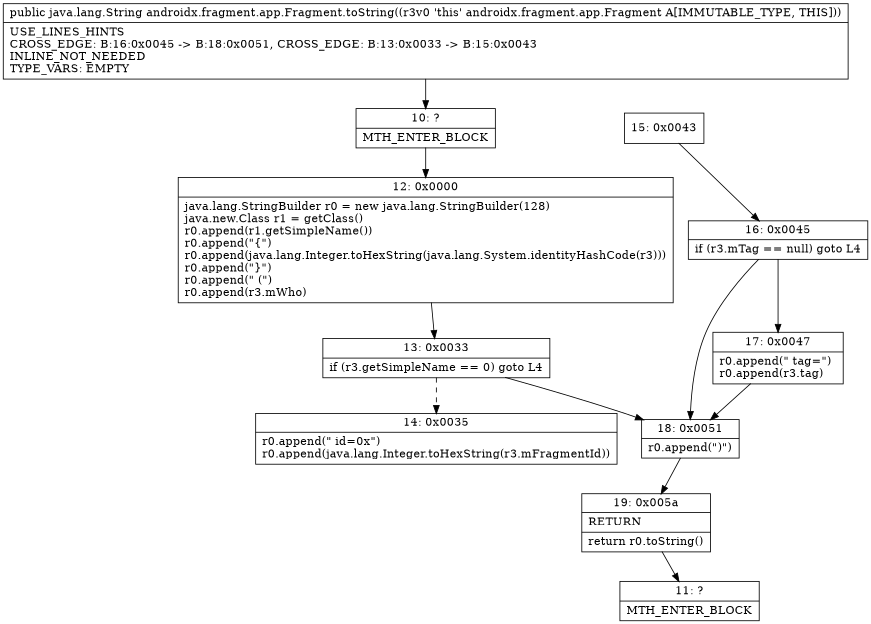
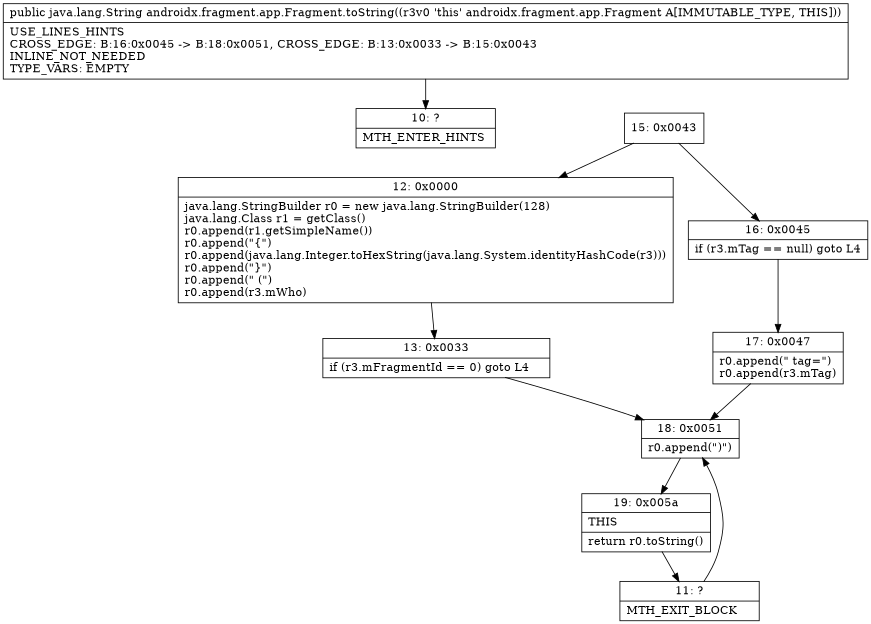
node "10: ?": text "MTH_ENTER_BLOCK" -> "MTH_ENTER_HINTS"
edge "10: ?" -> "12: 0x0000": now "15: 0x0043" -> "12: 0x0000"
node "12: 0x0000": text "java.new.Class r1 = getClass()" -> "java.lang.Class r1 = getClass()"
edge "16: 0x0045" -> "18: 0x0051": now "11: ?" -> "18: 0x0051"
node "13: 0x0033": text "if (r3.getSimpleName == 0) goto L4" -> "if (r3.mFragmentId == 0) goto L4"
node "17: 0x0047": text "r0.append(r3.tag)" -> "r0.append(r3.mTag)"
node "14: 0x0035": removed
node "19: 0x005a": text "RETURN" -> "THIS"
node "11: ?": text "MTH_ENTER_BLOCK" -> "MTH_EXIT_BLOCK"
